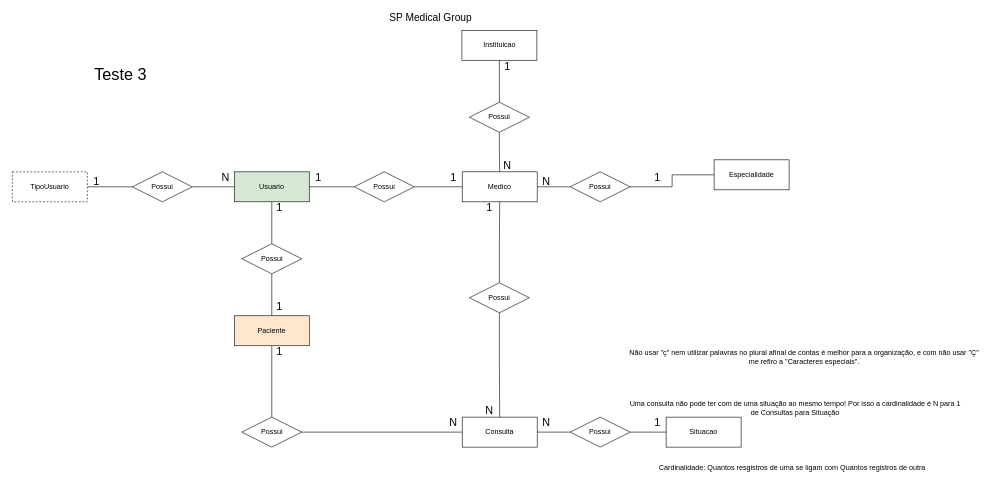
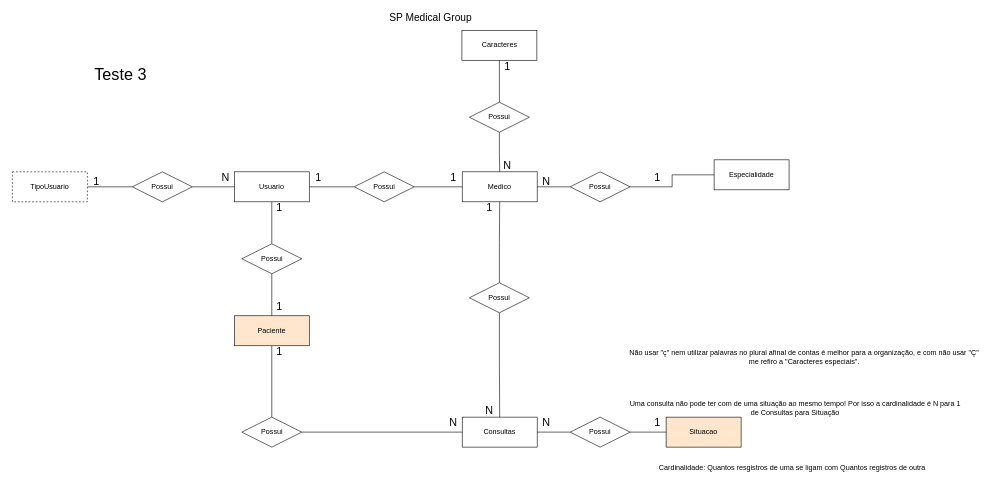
node "Instituicao": label "Instituicao" -> "Caracteres"
node "Usuario": fillcolor #d5e8d4 -> #ffffff
node "Consulta": label "Consulta" -> "Consultas"
node "Situacao": fillcolor #ffffff -> #ffe6cc
